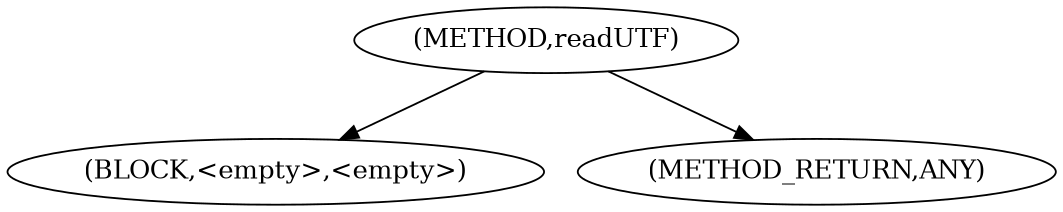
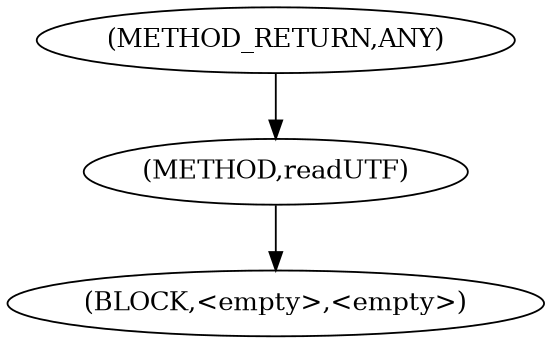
edge "(METHOD,readUTF)" -> "(METHOD_RETURN,ANY)": reversed
